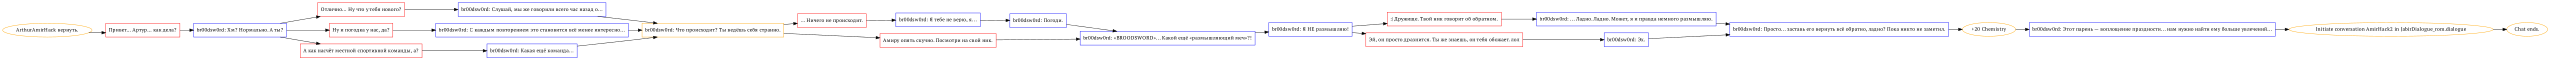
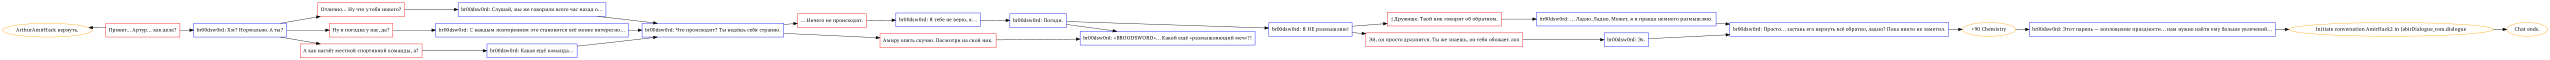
node "+20 Chemistry": label "+20 Chemistry" -> "+90 Chemistry"
node "br00dsw0rd: Что происходит? Ты ведёшь себя странно.": color orange -> blue
edge "ArthurAmirHack вернуть." -> "Привет… Артур… как дела?": reversed
edge "br00dsw0rd: «BROODSWORD»... Какой ещё «размышляющий меч»?!" -> "br00dsw0rd: Я НЕ размышляю!": now "br00dsw0rd: Погоди." -> "br00dsw0rd: Я НЕ размышляю!"
